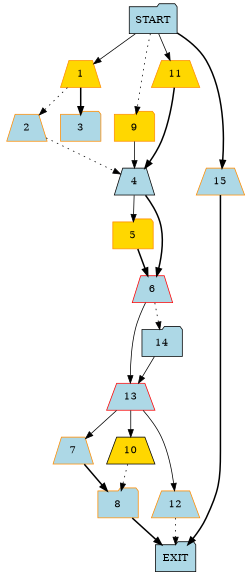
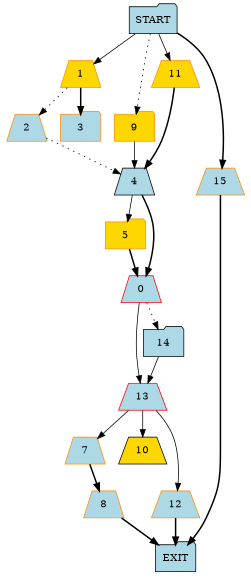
node "6": label "6" -> "0"
edge "10" -> "8": removed
node "8": shape folder -> trapezium
edge "12" -> "EXIT": style dotted -> bold
